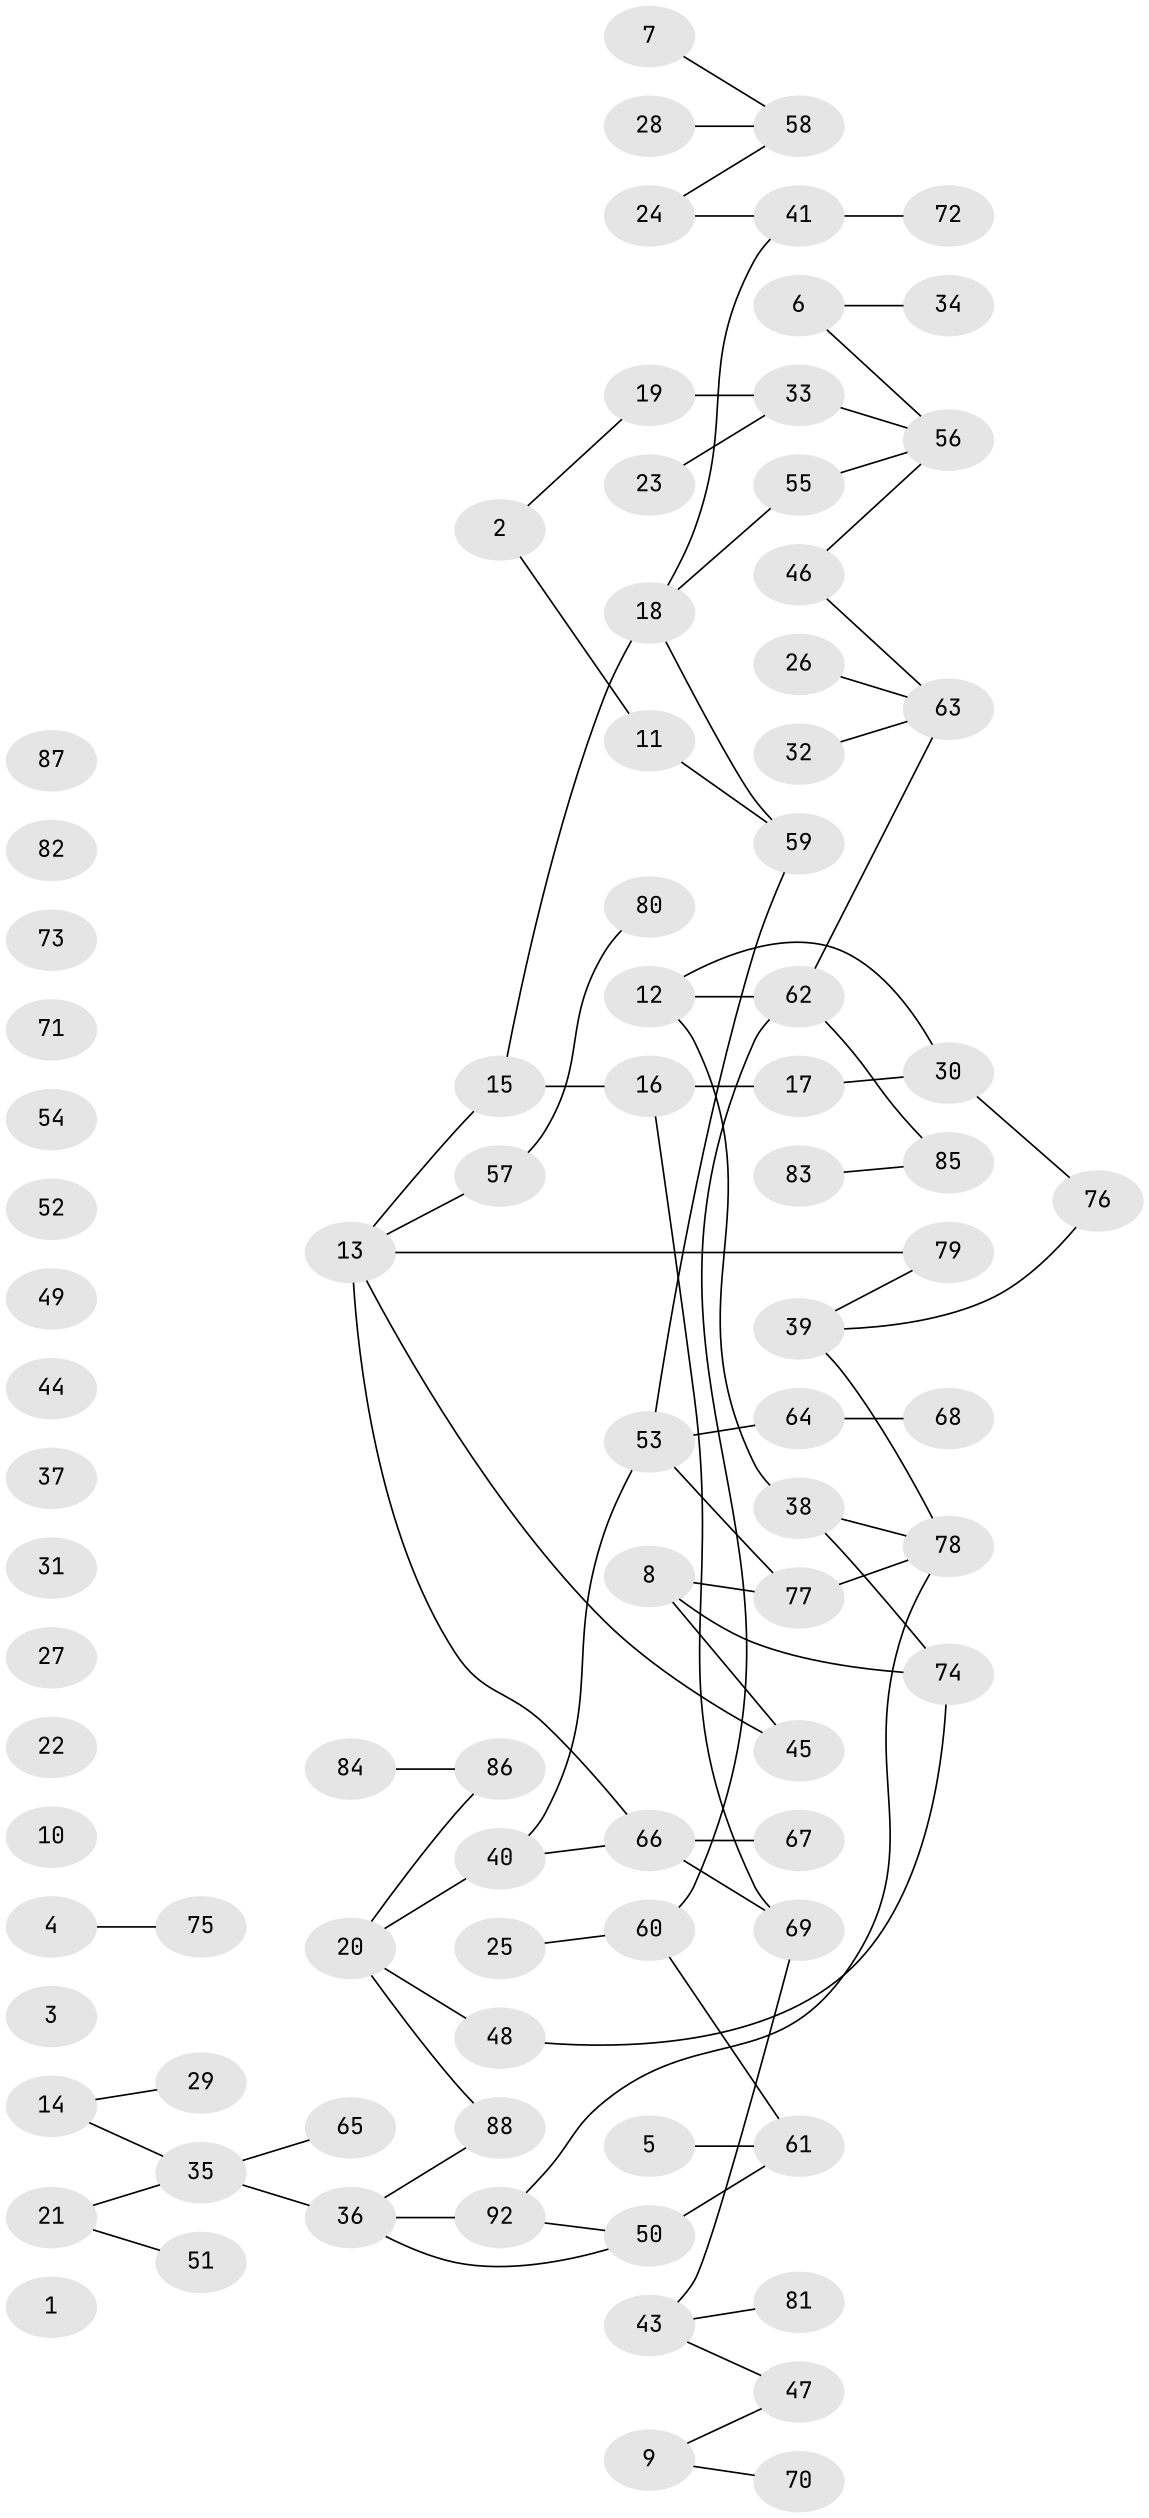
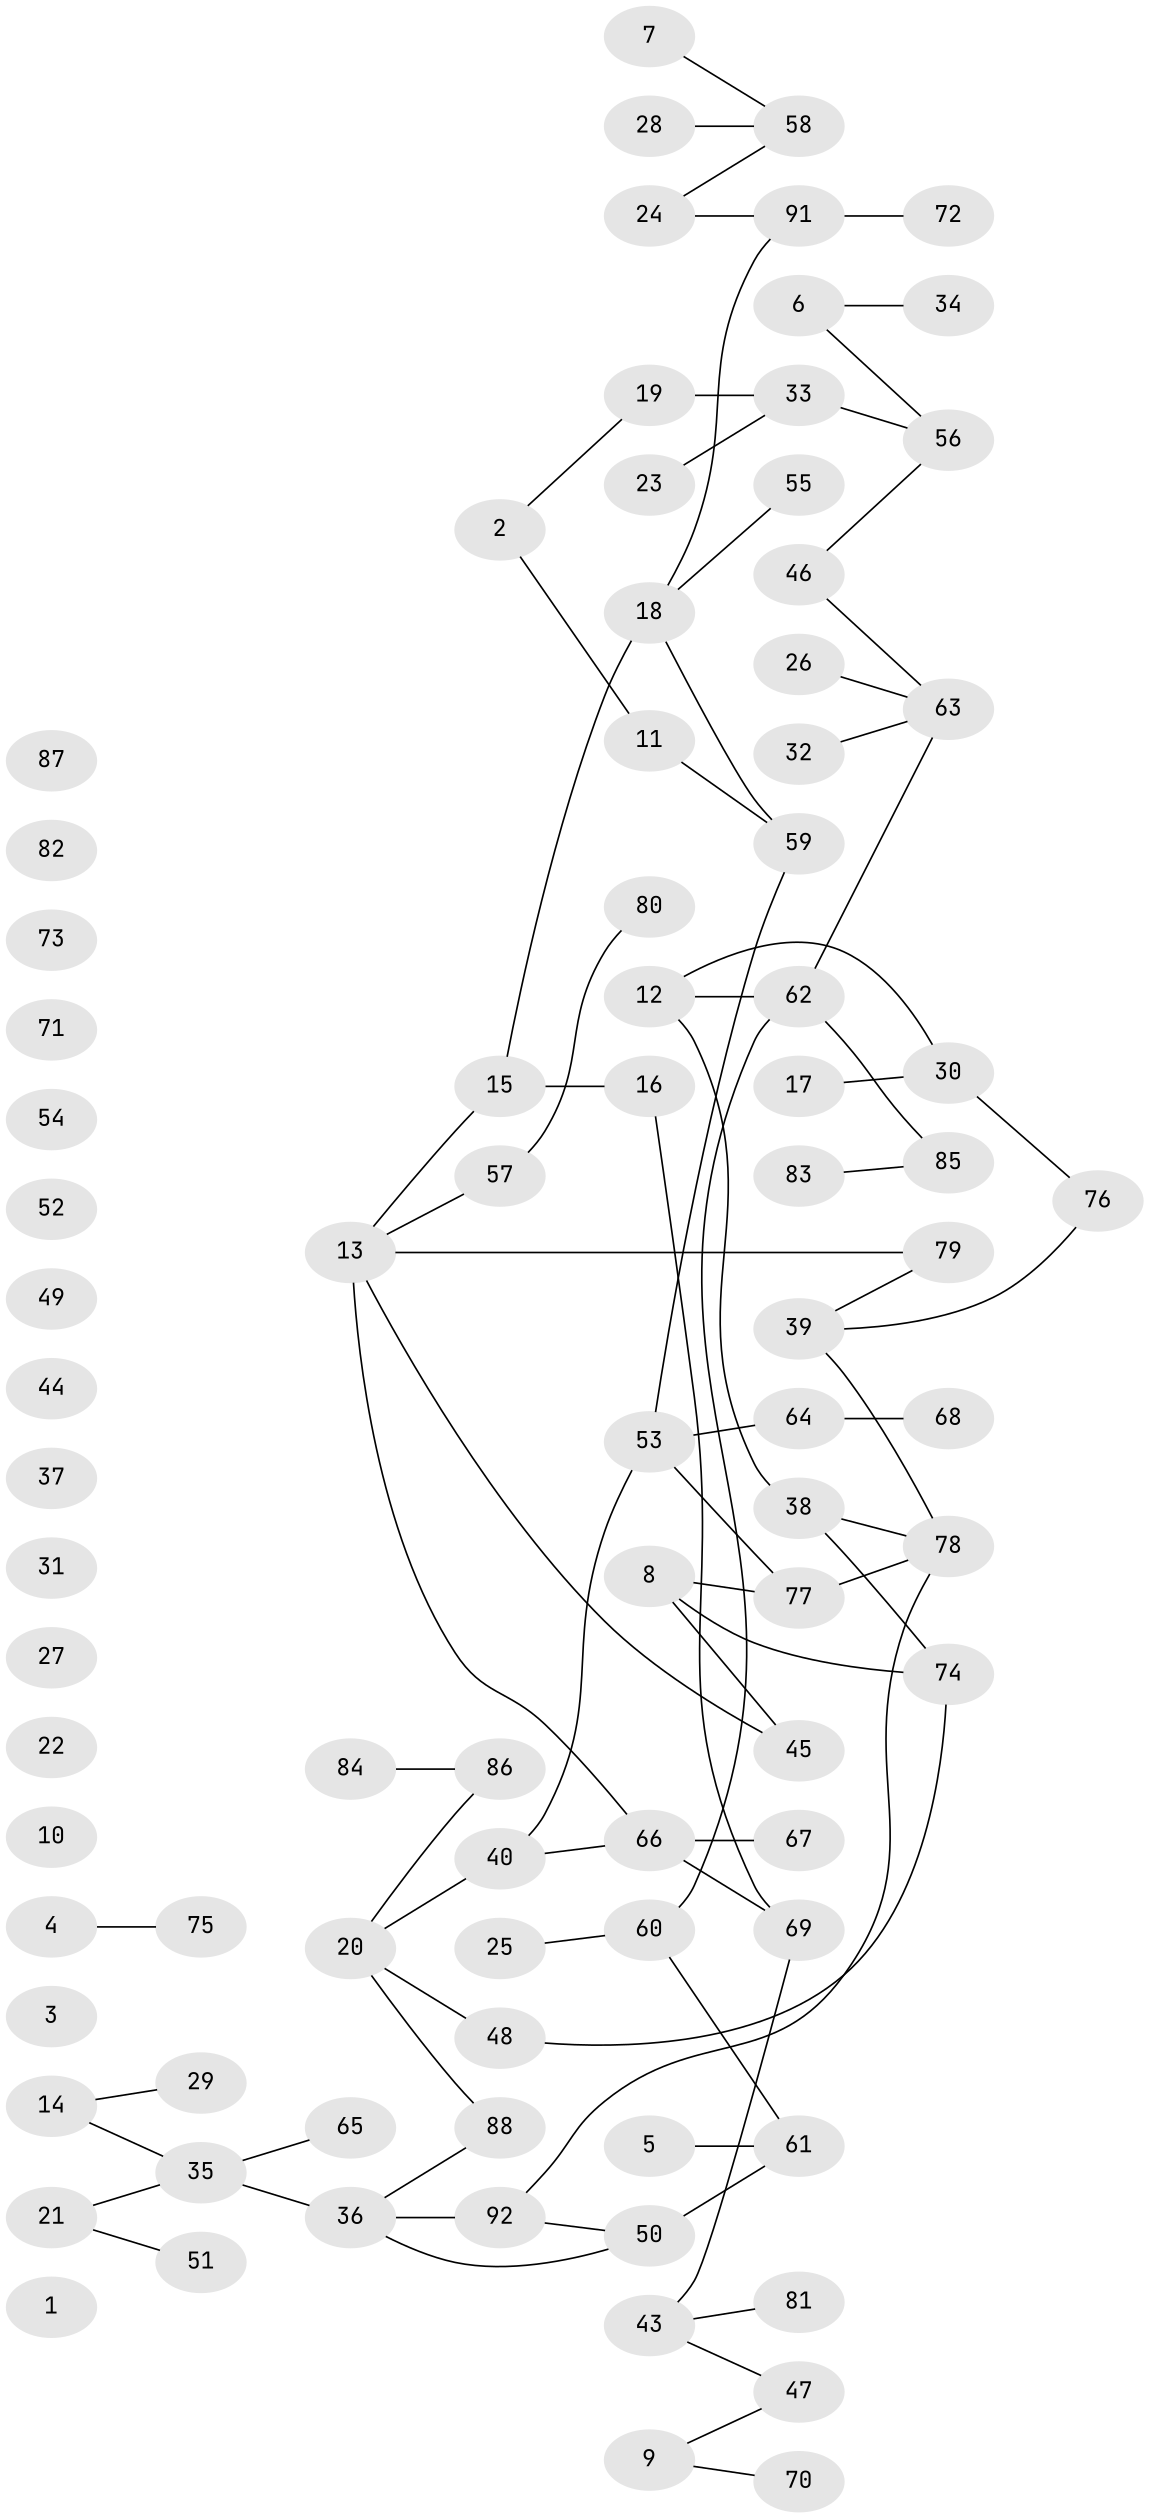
node "41": label "41" -> "91"
edge "56" -- "55": removed
edge "16" -- "17": removed
